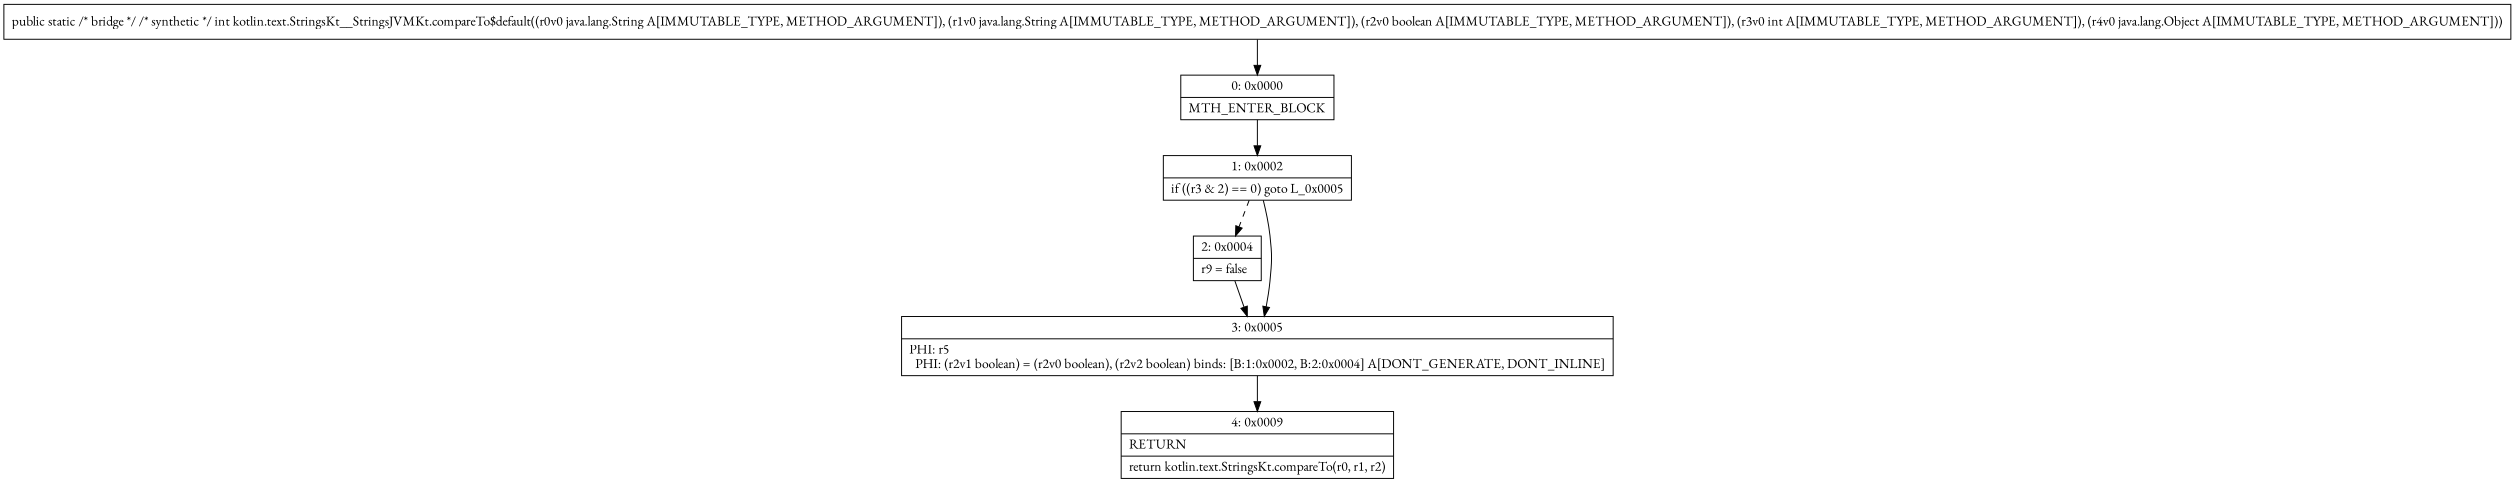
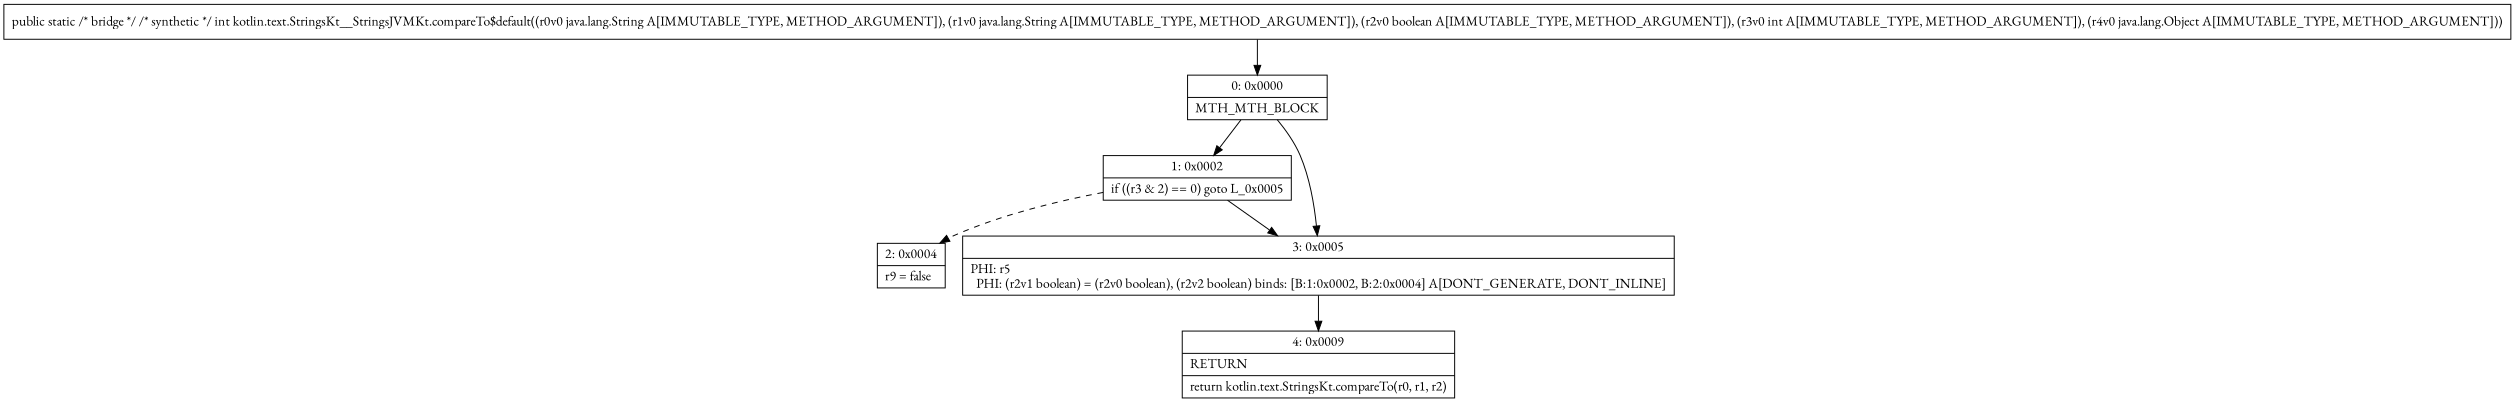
node "0: 0x0000": text "MTH_ENTER_BLOCK" -> "MTH_MTH_BLOCK"
edge "2: 0x0004" -> "3: 0x0005": now "0: 0x0000" -> "3: 0x0005"
